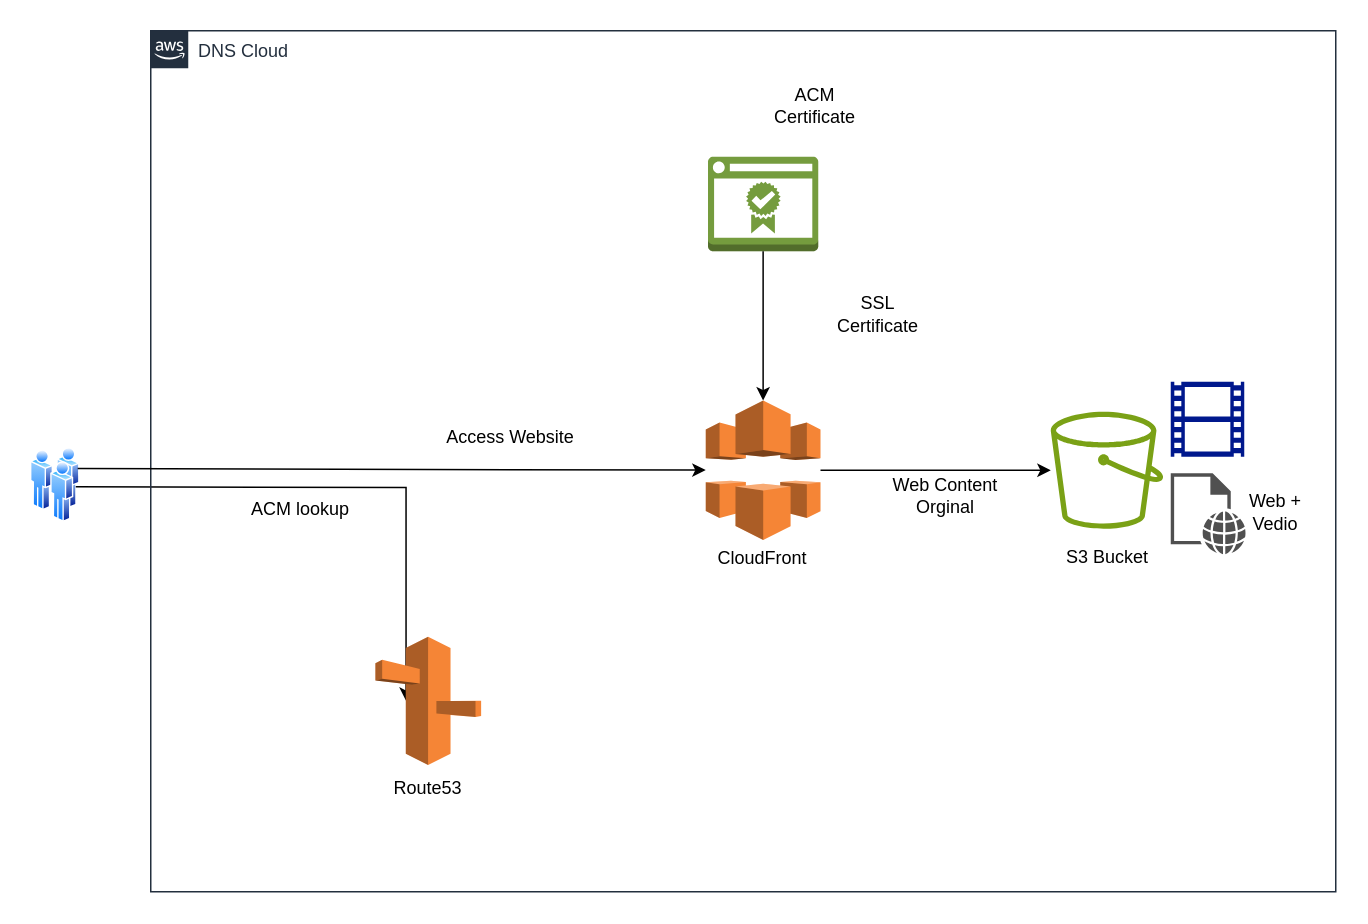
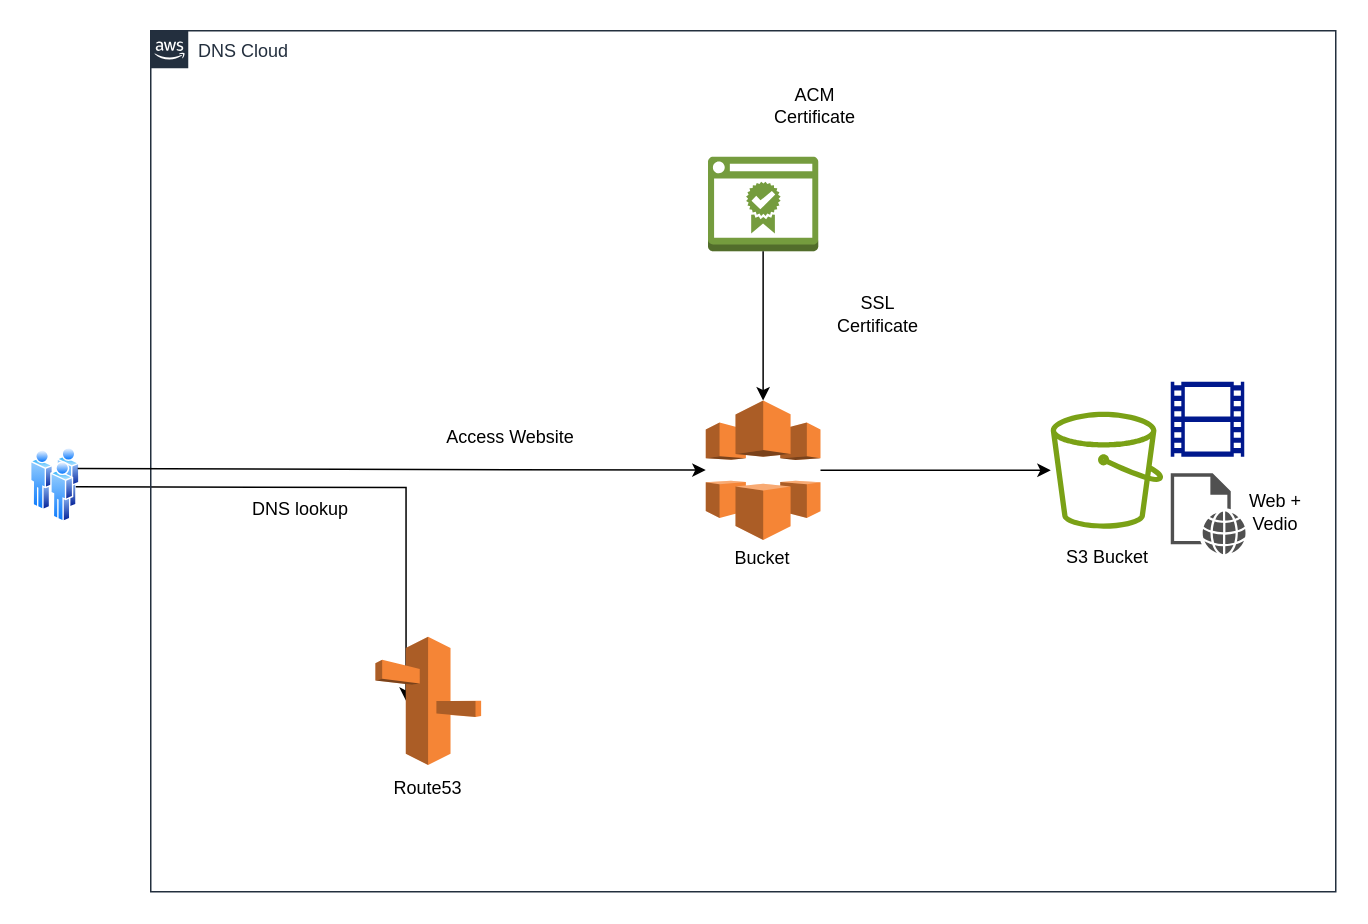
node "Web Content Orginal": removed
node "ACM lookup": label "ACM lookup" -> "DNS lookup"
node "CloudFront": label "CloudFront" -> "Bucket"
